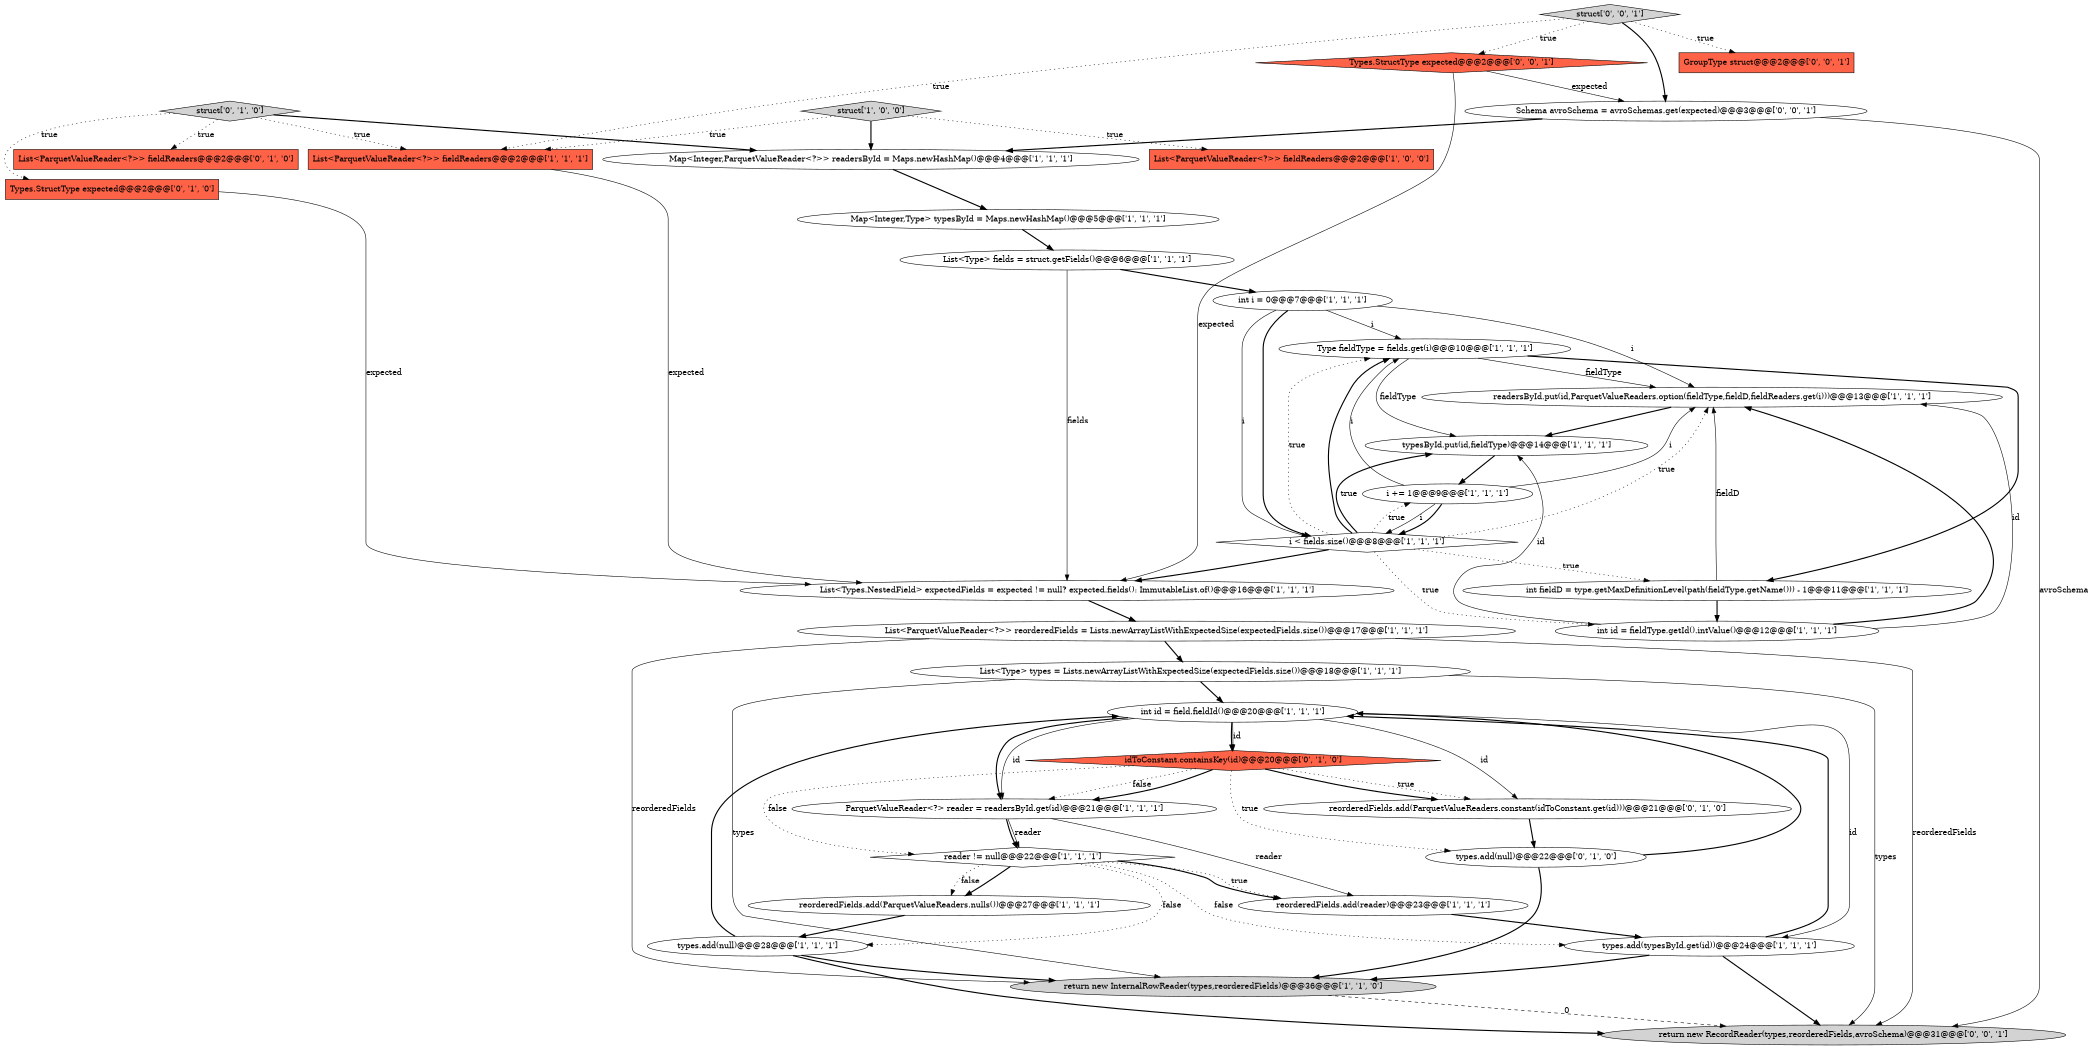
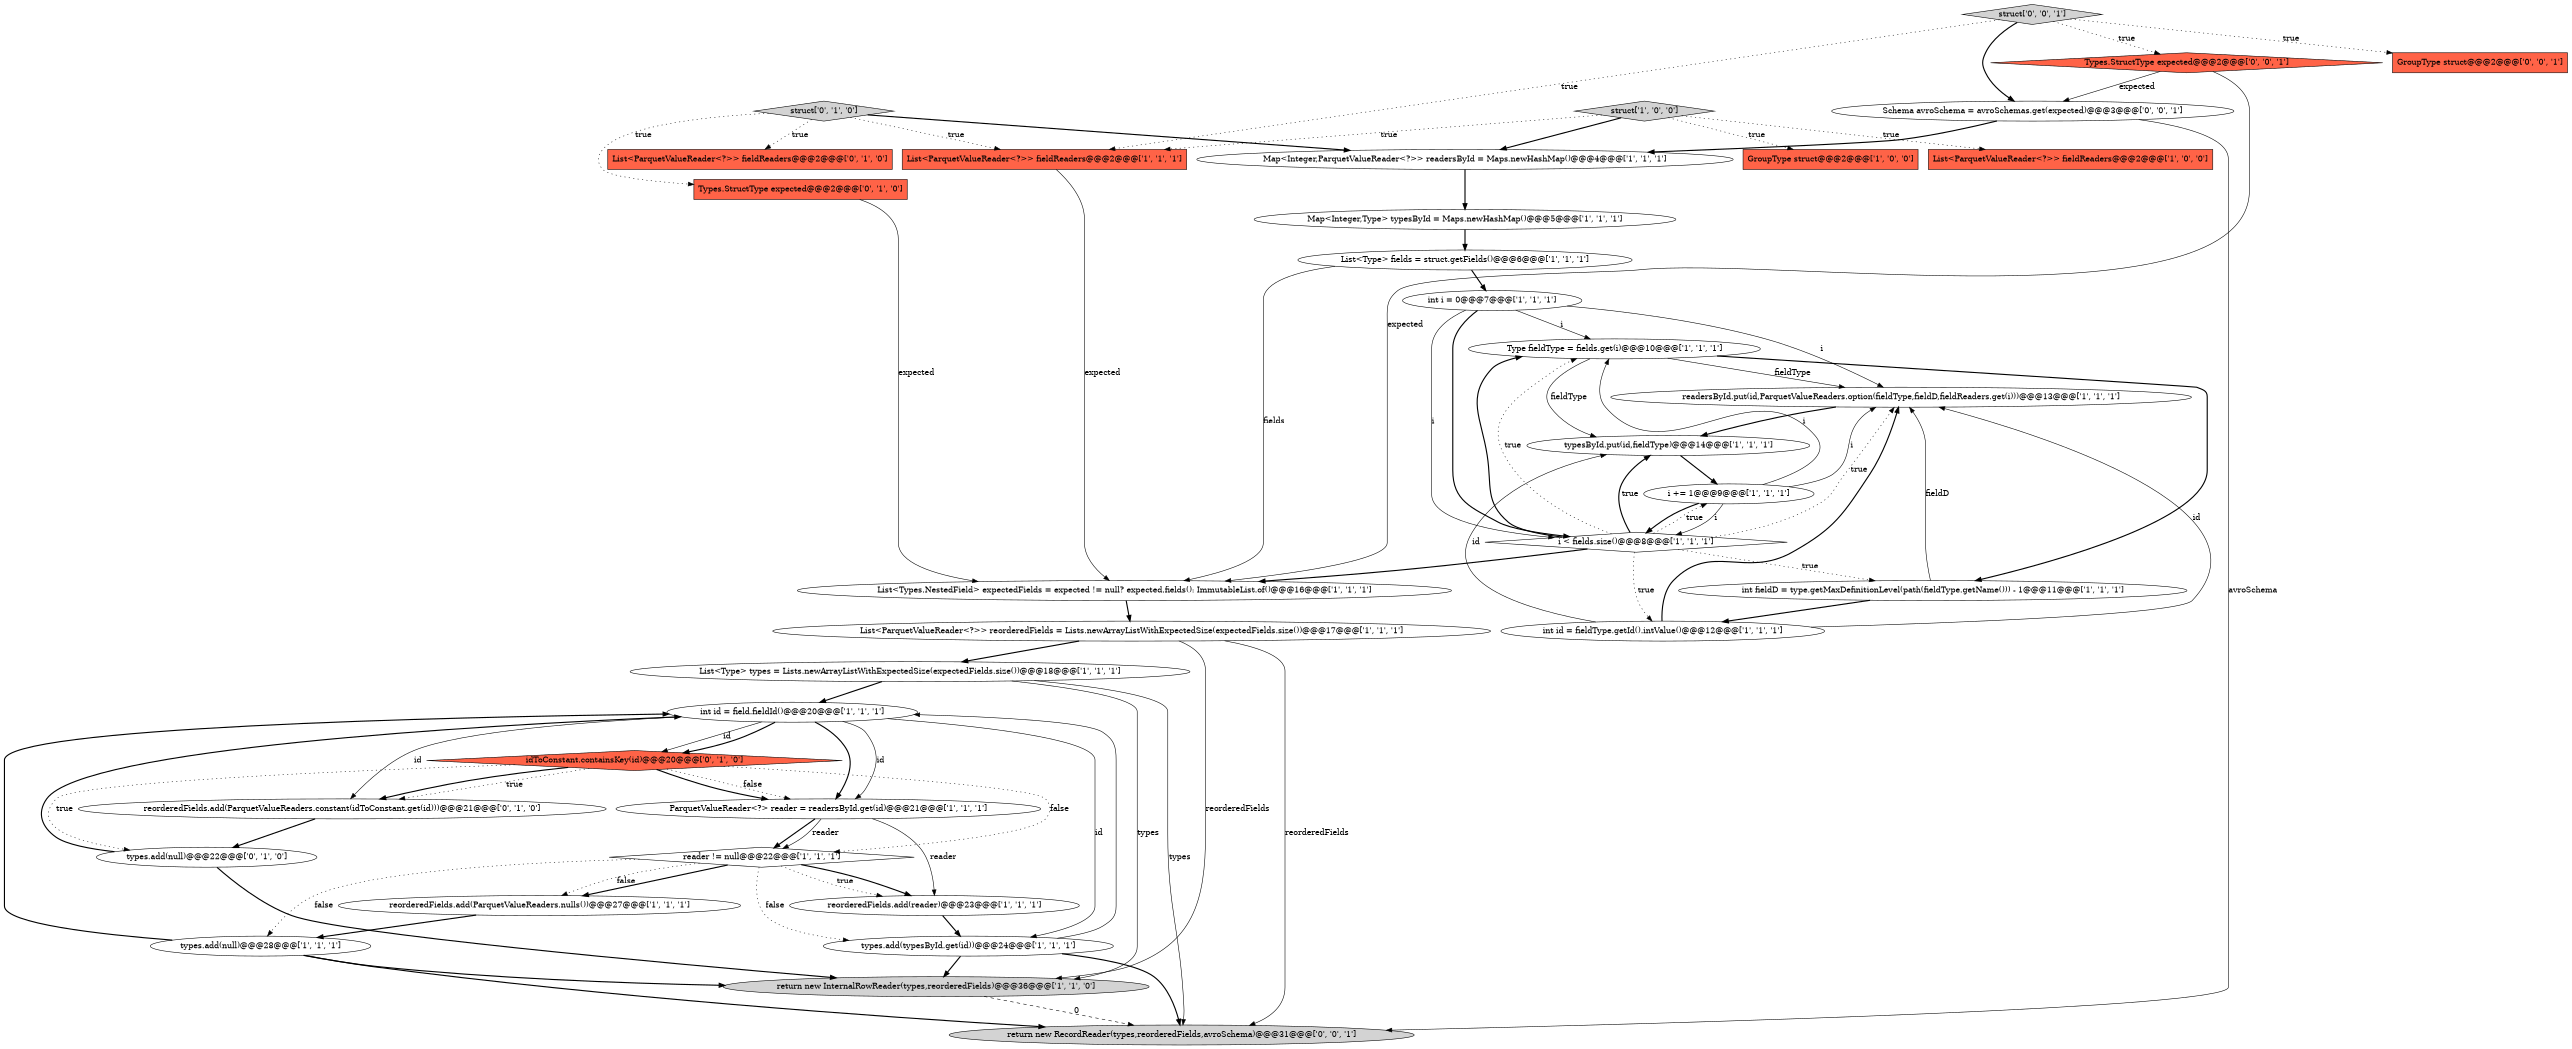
node "GroupType struct@@@2@@@['1', '0', '0']": added
edge "types.add(typesById.get(id))@@@24@@@['1', '1', '1']" -> "int id = field.fieldId()@@@20@@@['1', '1', '1']": style bold -> solid
